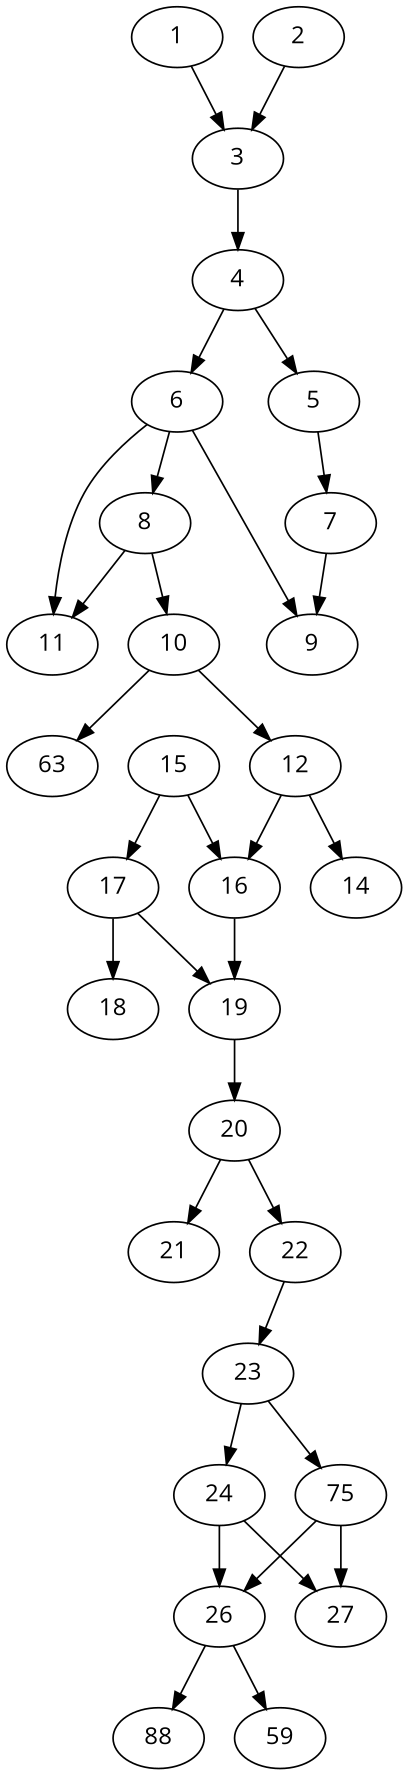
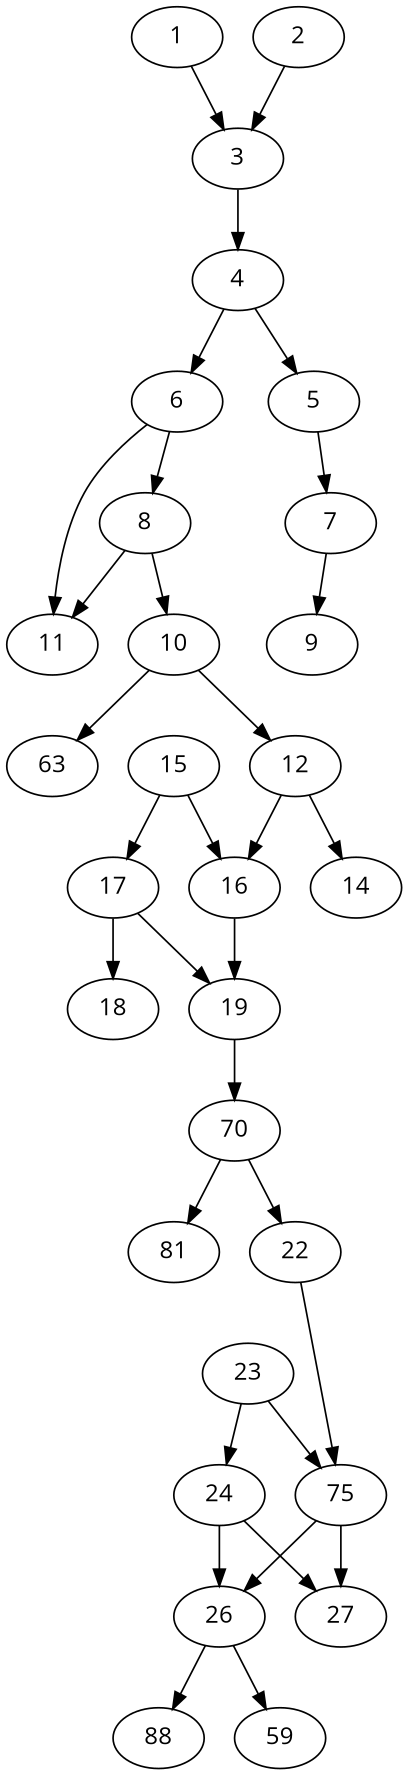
edge "6" -> "9": removed
node "20": label "20" -> "70"
node "21": label "21" -> "81"
edge "22" -> "23": now "22" -> "75"
